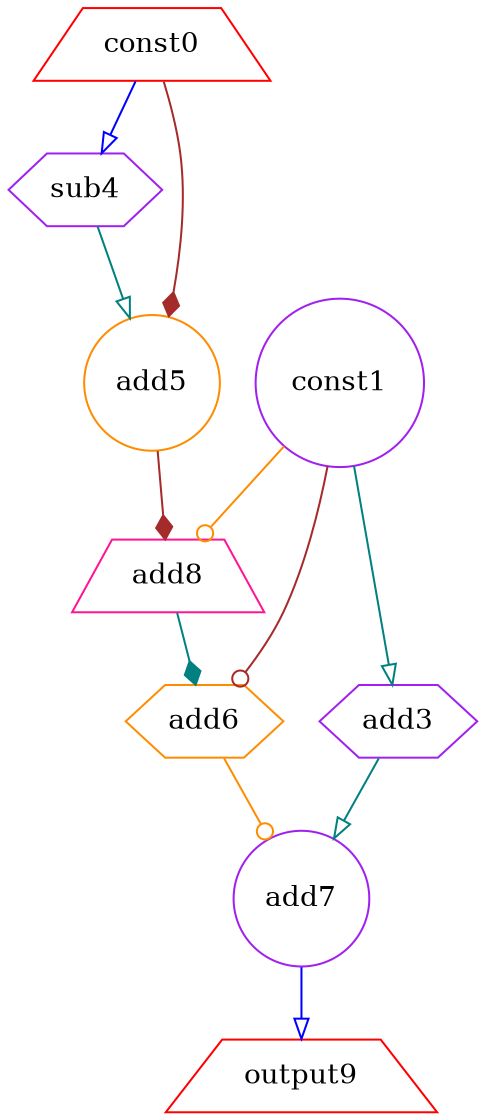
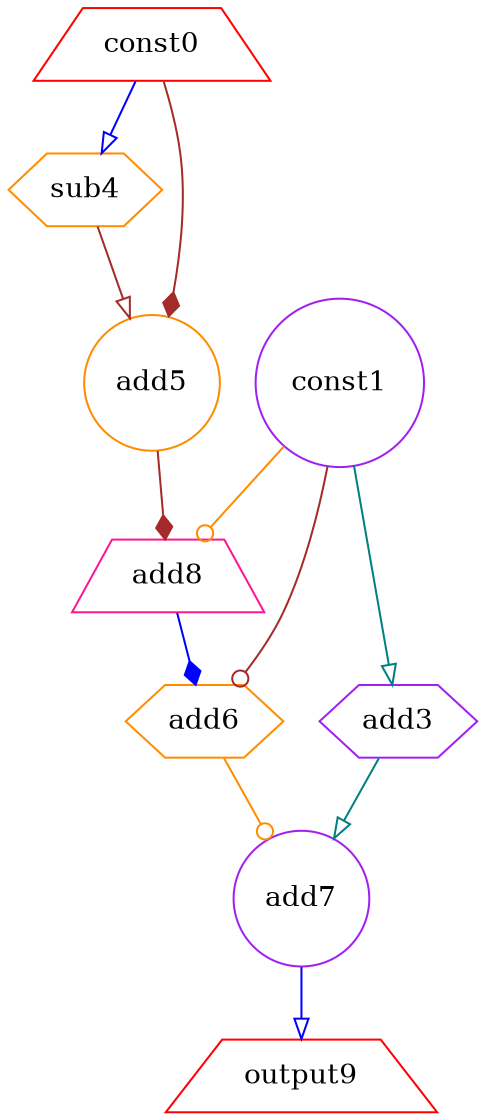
node "sub4": color purple -> darkorange
edge "sub4" -> "add5": color teal -> brown
edge "add8" -> "add6": color teal -> blue
